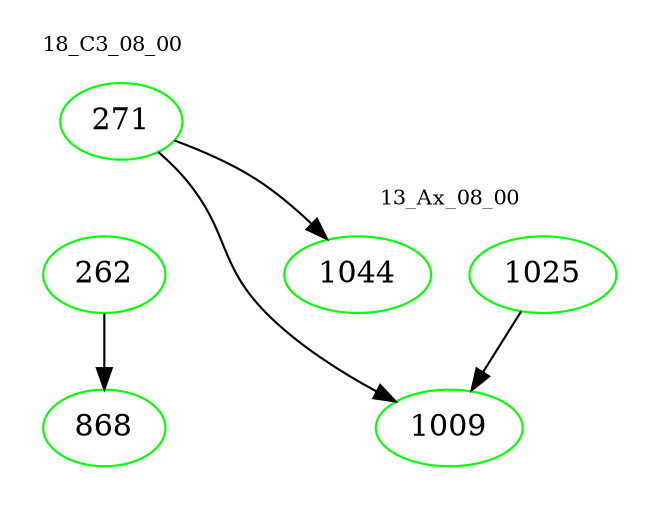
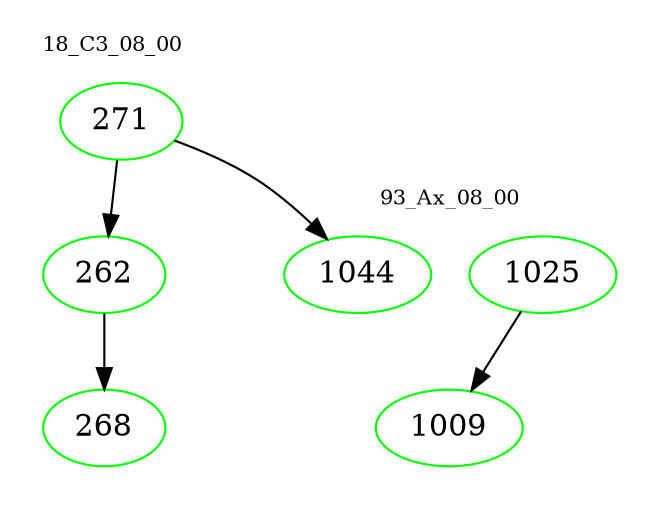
cluster "13_Ax_08_00": label "13_Ax_08_00" -> "93_Ax_08_00"
edge "271" -> "1009": now "271" -> "262"
node "868": label "868" -> "268"
